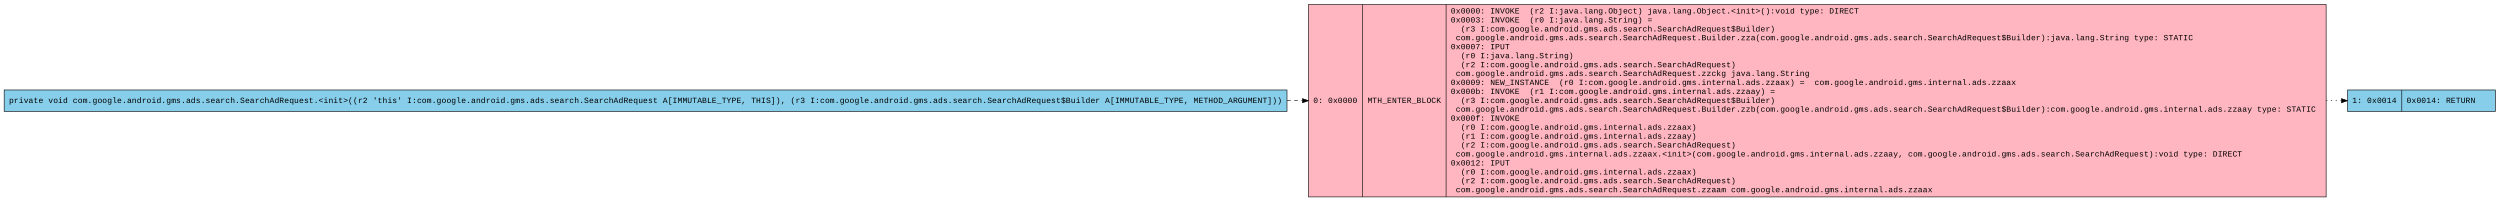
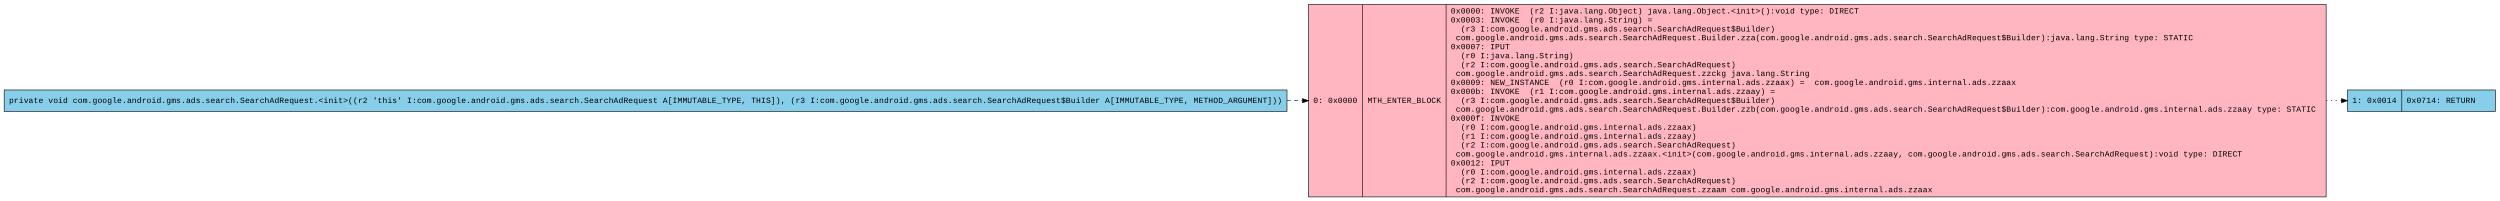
node "1: 0x0014": text "0x0014: RETURN" -> "0x0714: RETURN"
